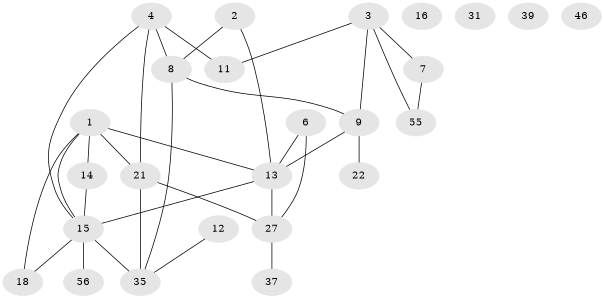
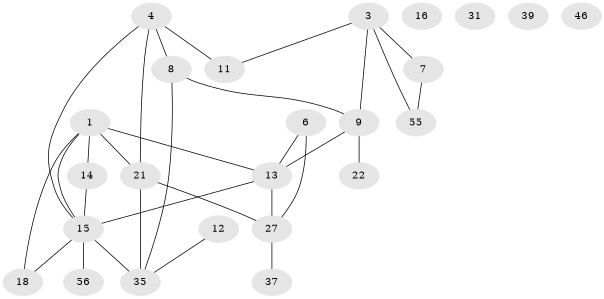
node "2": removed
